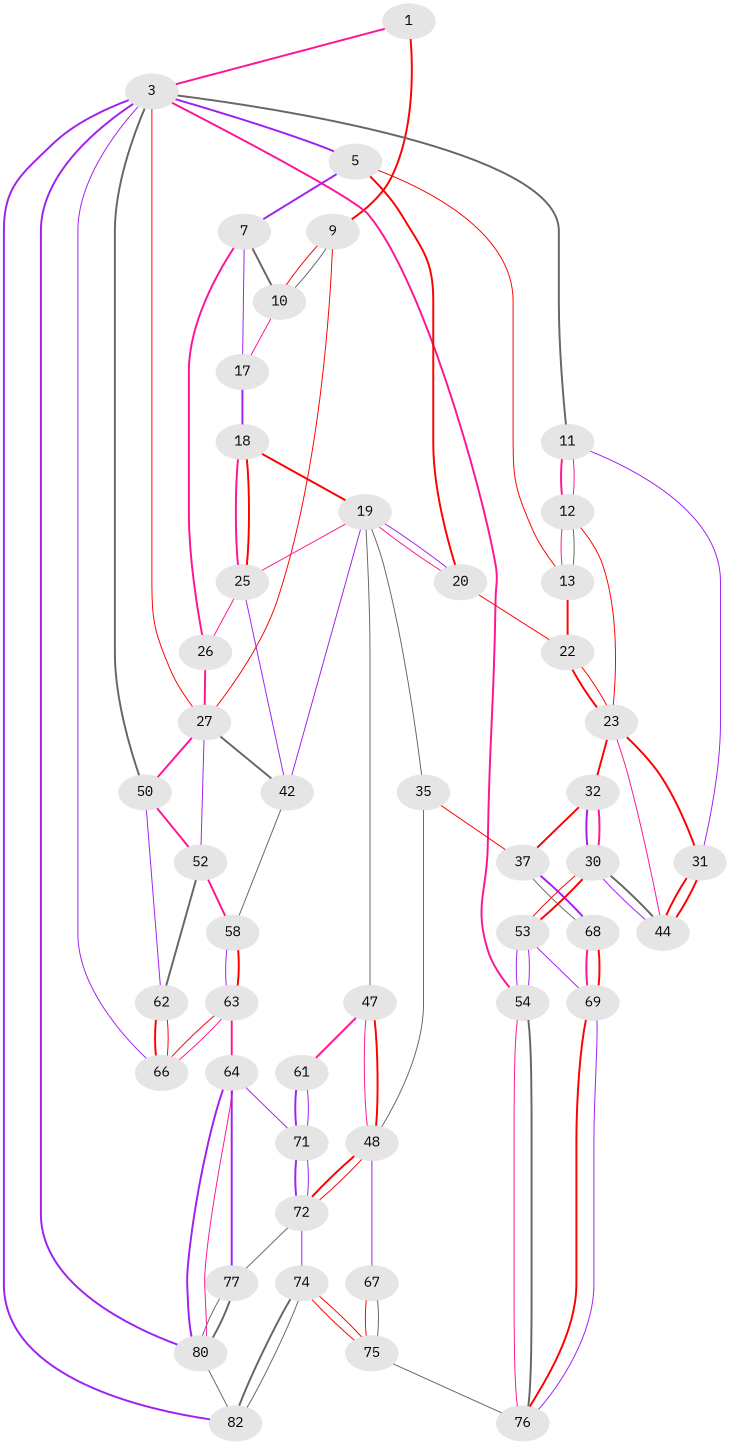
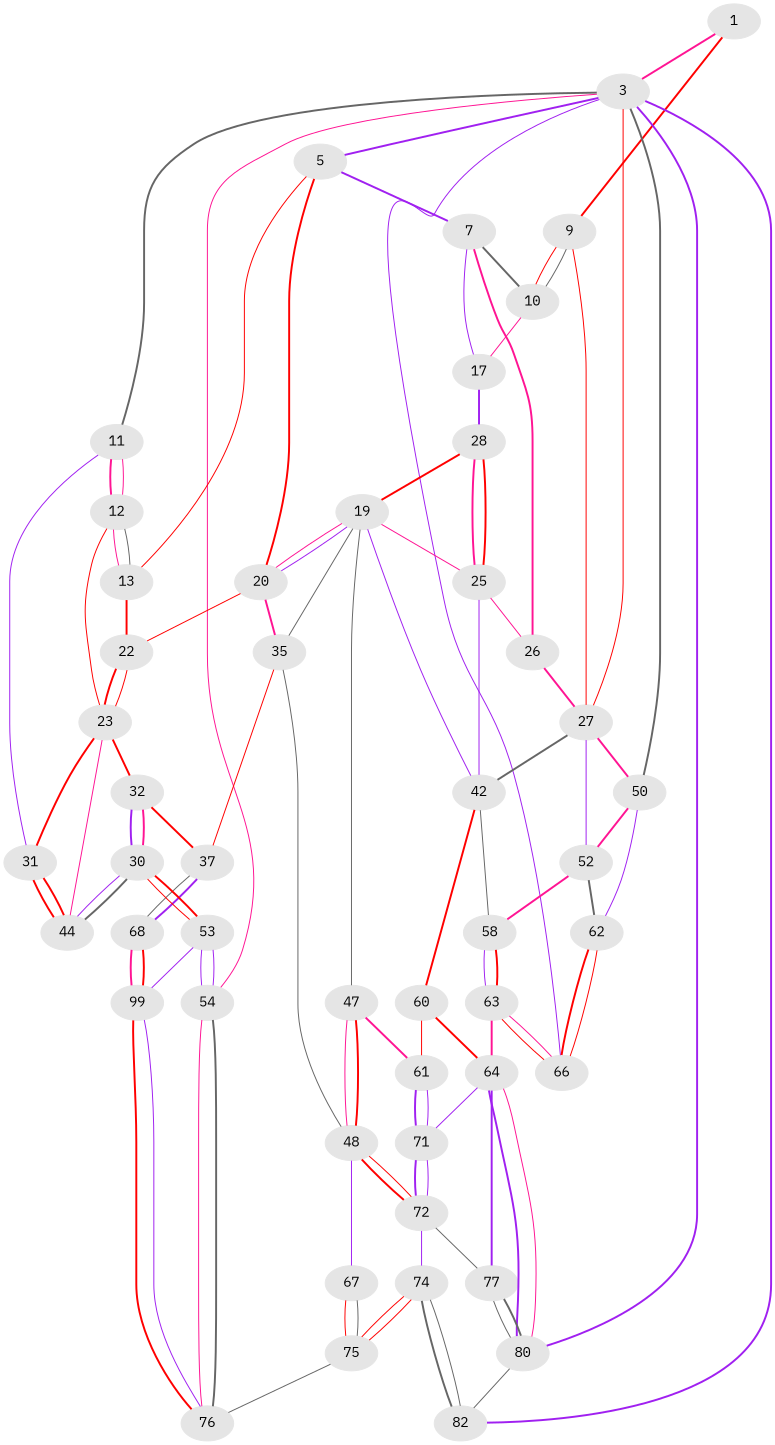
node "18": label "18" -> "28"
edge "3" -- "54": style bold -> solid
edge "20" -- "35": added
node "60": added
node "69": label "69" -> "99"
